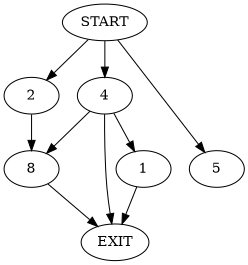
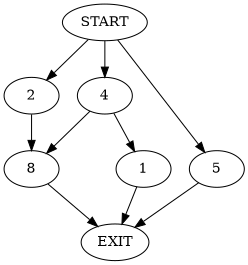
edge "4" -> "EXIT": now "5" -> "EXIT"
